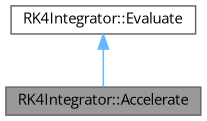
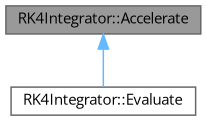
edge "RK4Integrator::Accelerate" -> "RK4Integrator::Evaluate": reversed
